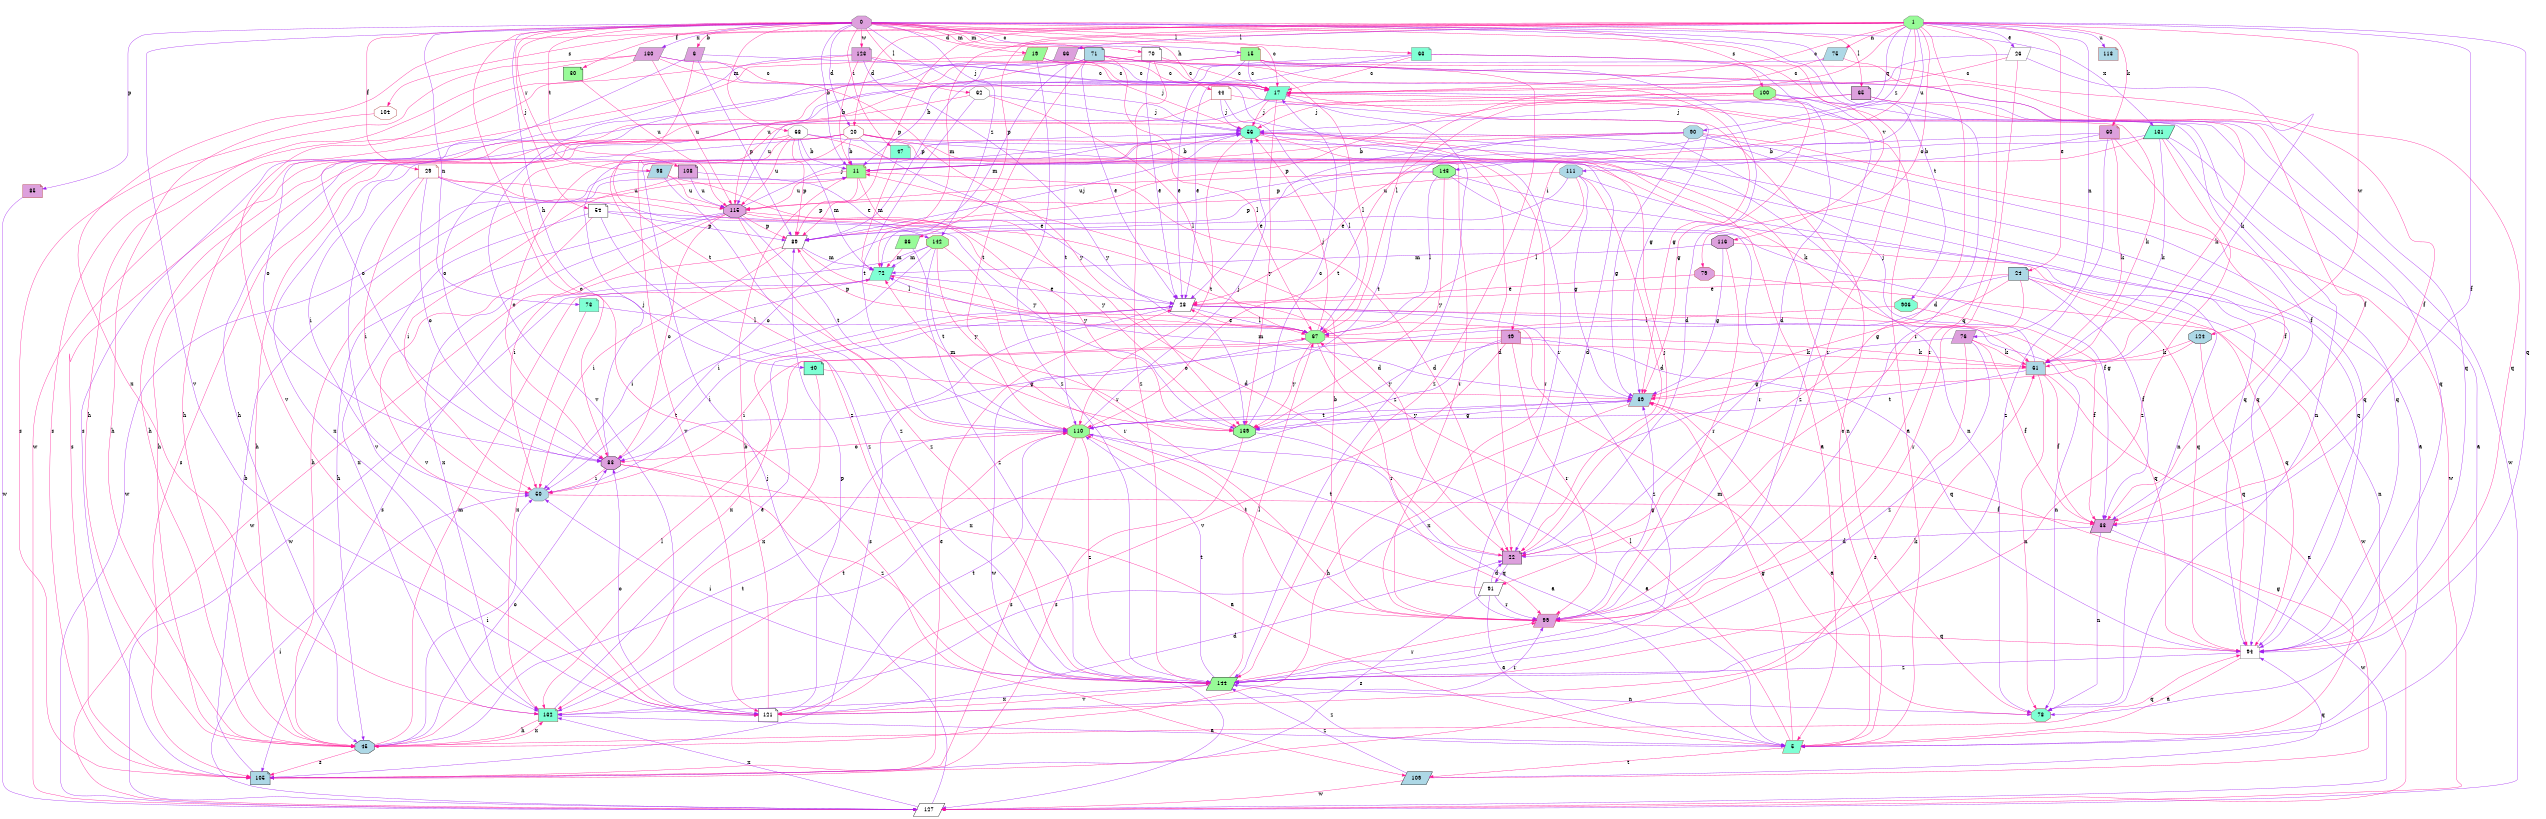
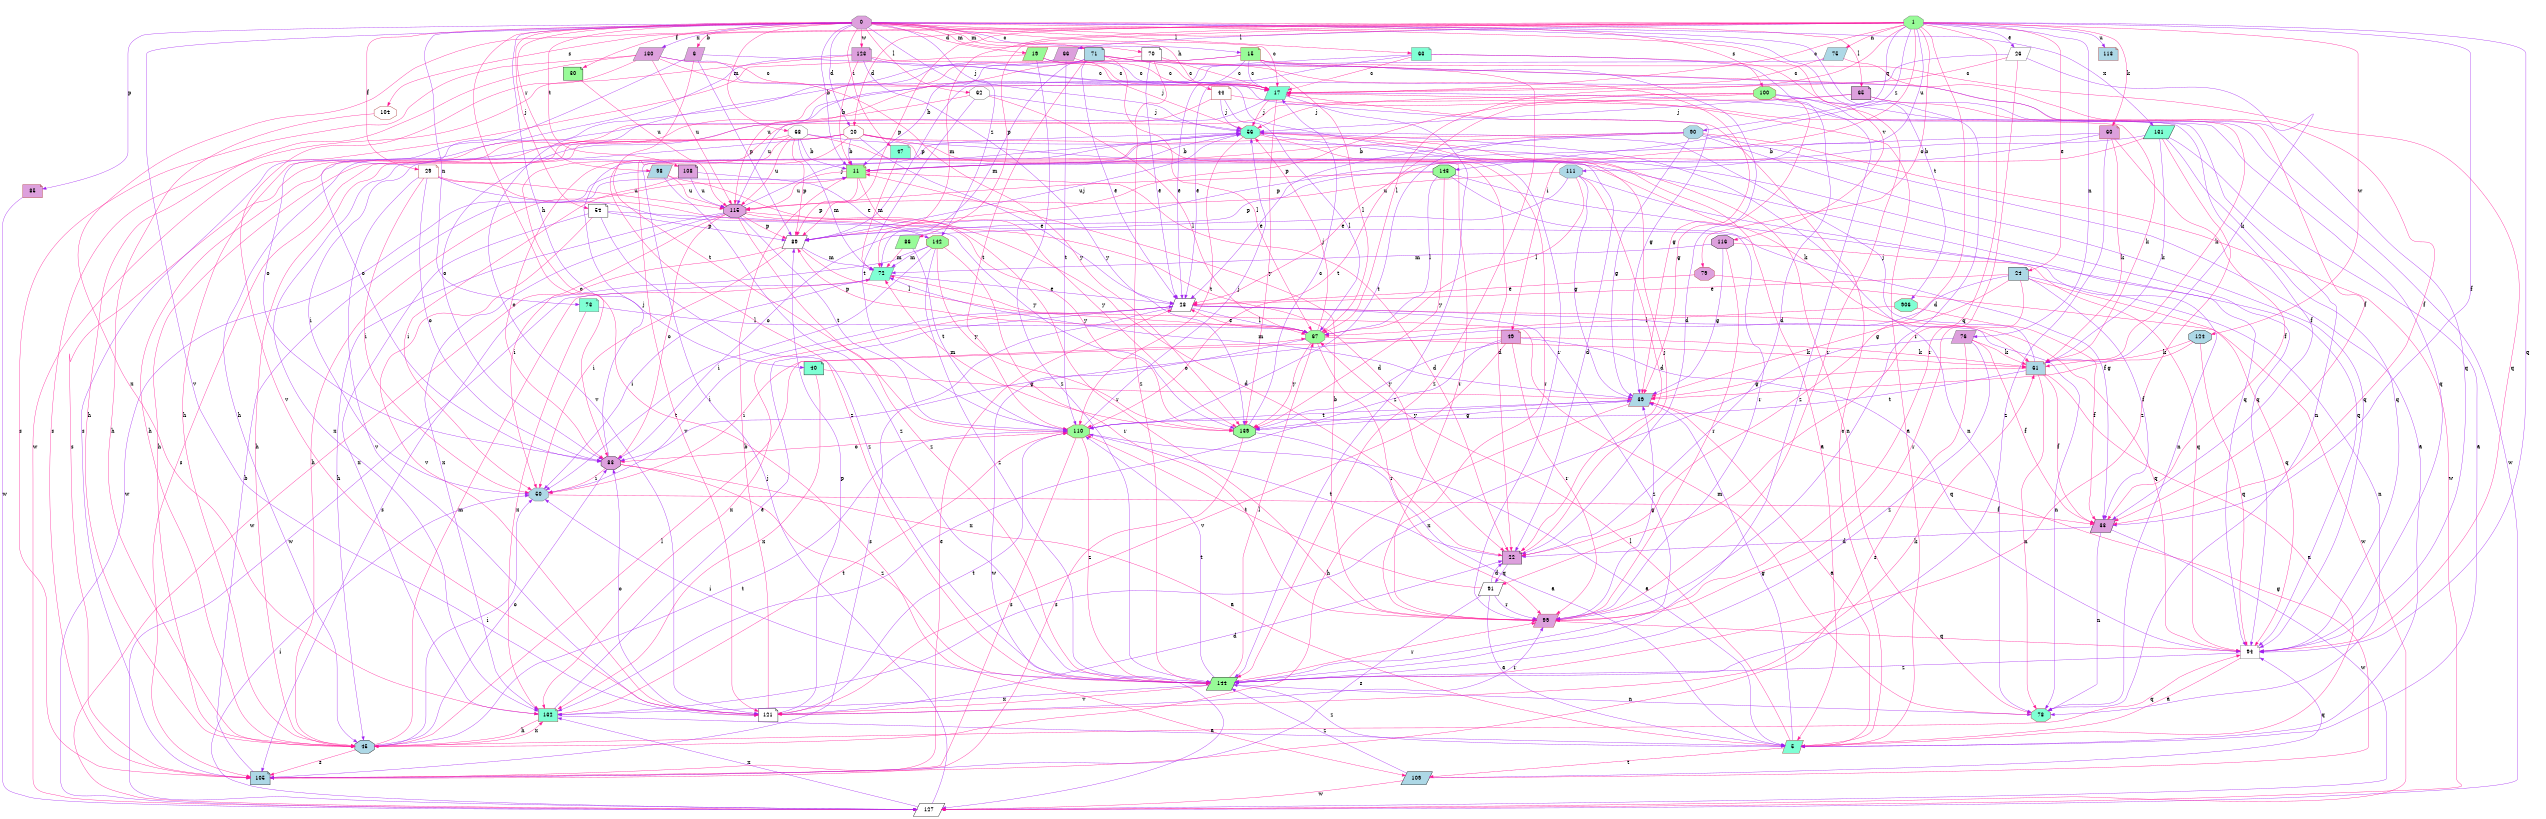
edge "5" -> "39": color deeppink -> purple
